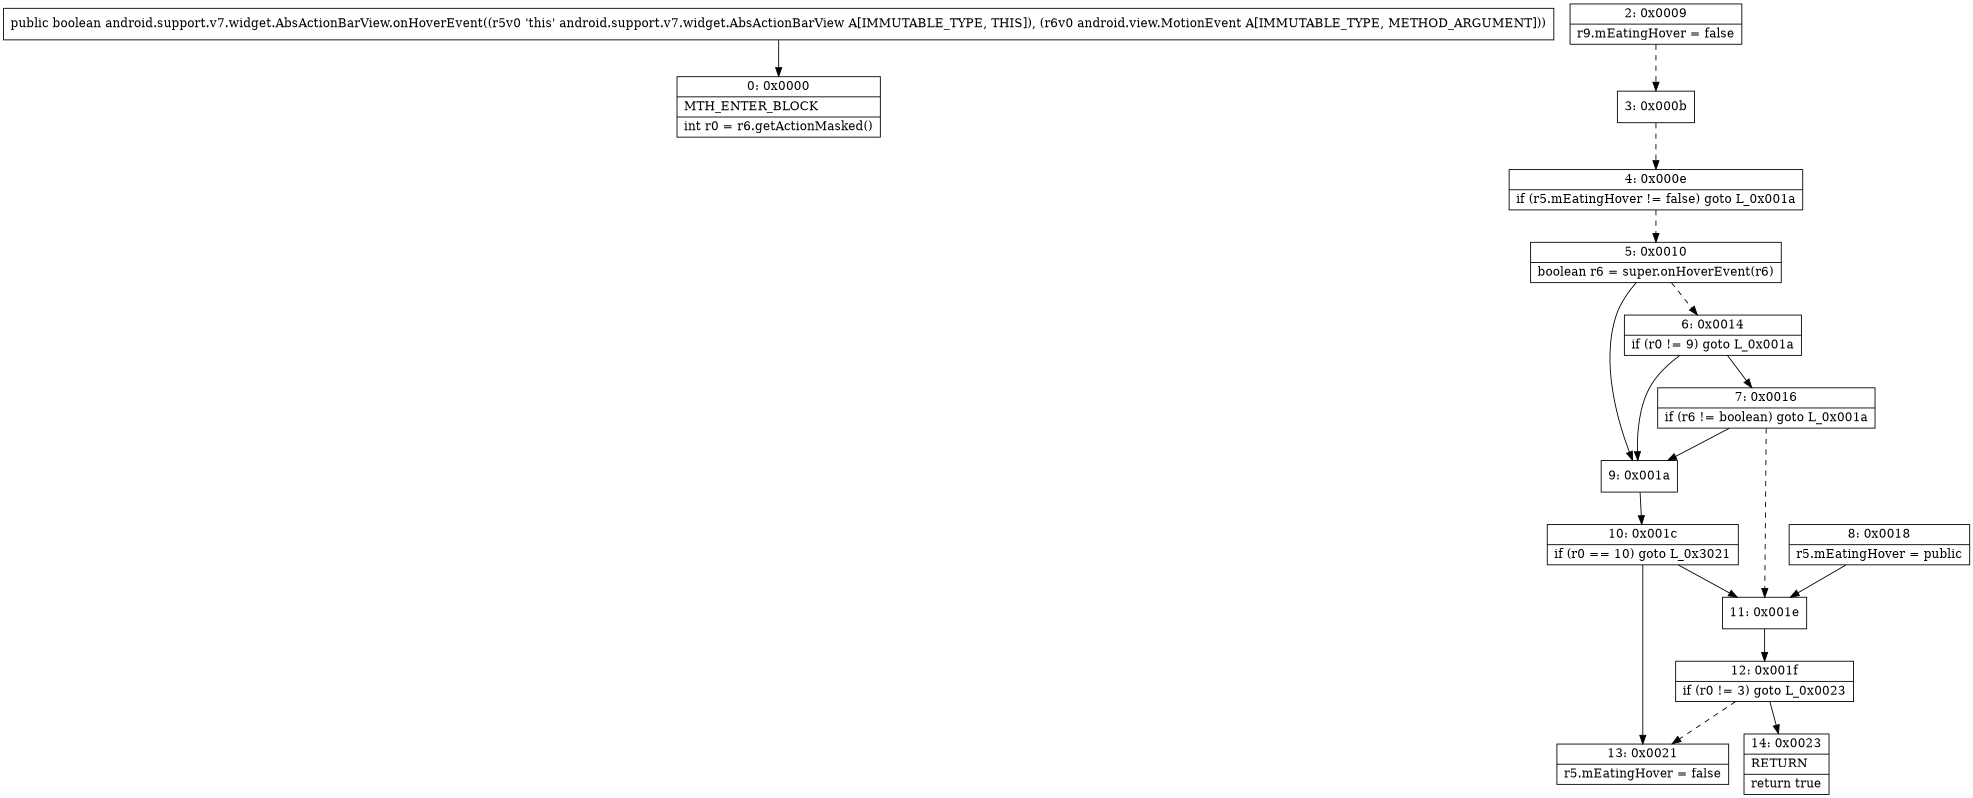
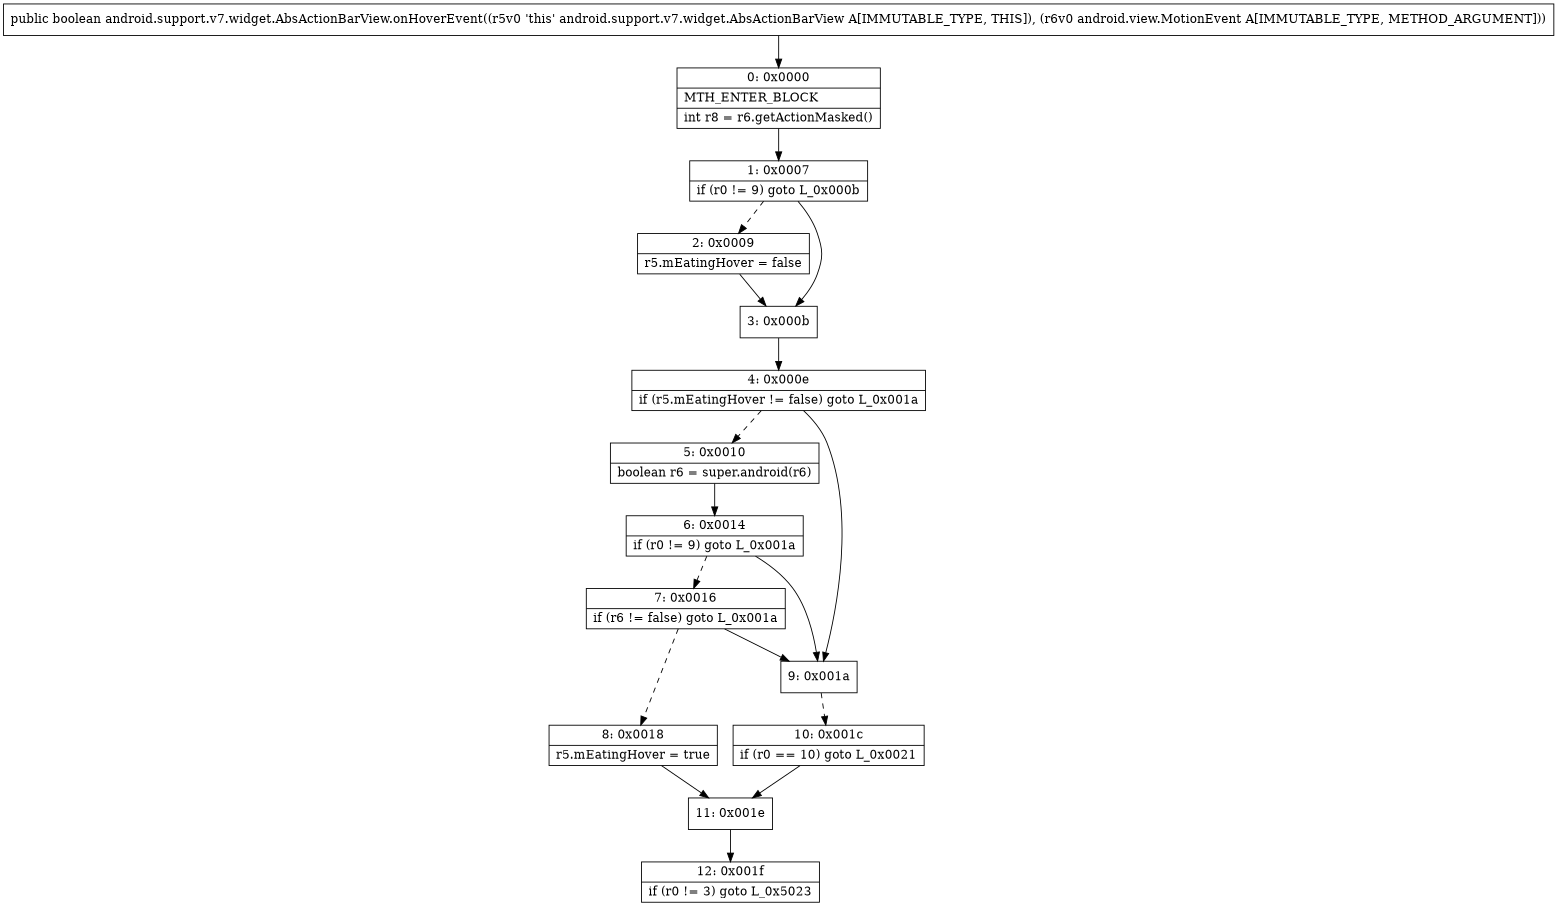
node "2: 0x0009": text "r9.mEatingHover = false" -> "r5.mEatingHover = false"
edge "2: 0x0009" -> "3: 0x000b": style dashed -> solid
node "0: 0x0000": text "int r0 = r6.getActionMasked()" -> "int r8 = r6.getActionMasked()"
edge "3: 0x000b" -> "4: 0x000e": style dashed -> solid
node "1: 0x0007": added
node "5: 0x0010": text "boolean r6 = super.onHoverEvent(r6)" -> "boolean r6 = super.android(r6)"
edge "5: 0x0010" -> "6: 0x0014": style dashed -> solid
edge "5: 0x0010" -> "9: 0x001a": now "4: 0x000e" -> "9: 0x001a"
edge "6: 0x0014" -> "7: 0x0016": style solid -> dashed
node "7: 0x0016": text "if (r6 != boolean) goto L_0x001a" -> "if (r6 != false) goto L_0x001a"
edge "9: 0x001a" -> "10: 0x001c": style solid -> dashed
edge "7: 0x0016" -> "11: 0x001e": now "7: 0x0016" -> "8: 0x0018"
node "10: 0x001c": text "if (r0 == 10) goto L_0x3021" -> "if (r0 == 10) goto L_0x0021"
node "8: 0x0018": text "r5.mEatingHover = public" -> "r5.mEatingHover = true"
node "12: 0x001f": text "if (r0 != 3) goto L_0x0023" -> "if (r0 != 3) goto L_0x5023"
node "13: 0x0021": removed
node "14: 0x0023": removed
